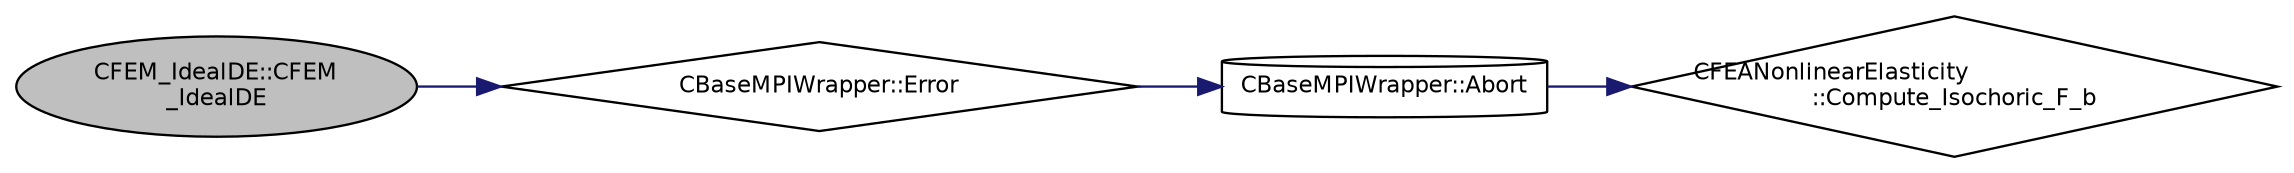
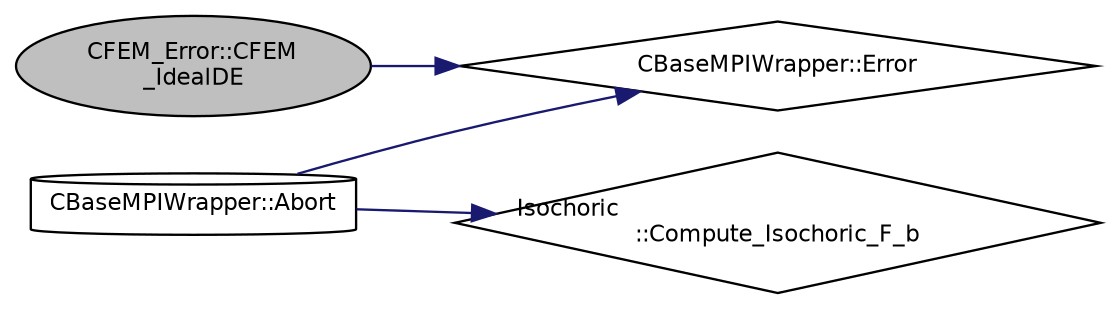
node "CFEM_IdealDE::CFEM _IdealDE": label "CFEM_IdealDE::CFEM _IdealDE" -> "CFEM_Error::CFEM _IdealDE"
edge "CBaseMPIWrapper::Error" -> "CBaseMPIWrapper::Abort": reversed
node "CFEANonlinearElasticity ::Compute_Isochoric_F_b": label "CFEANonlinearElasticity ::Compute_Isochoric_F_b" -> "Isochoric ::Compute_Isochoric_F_b"
